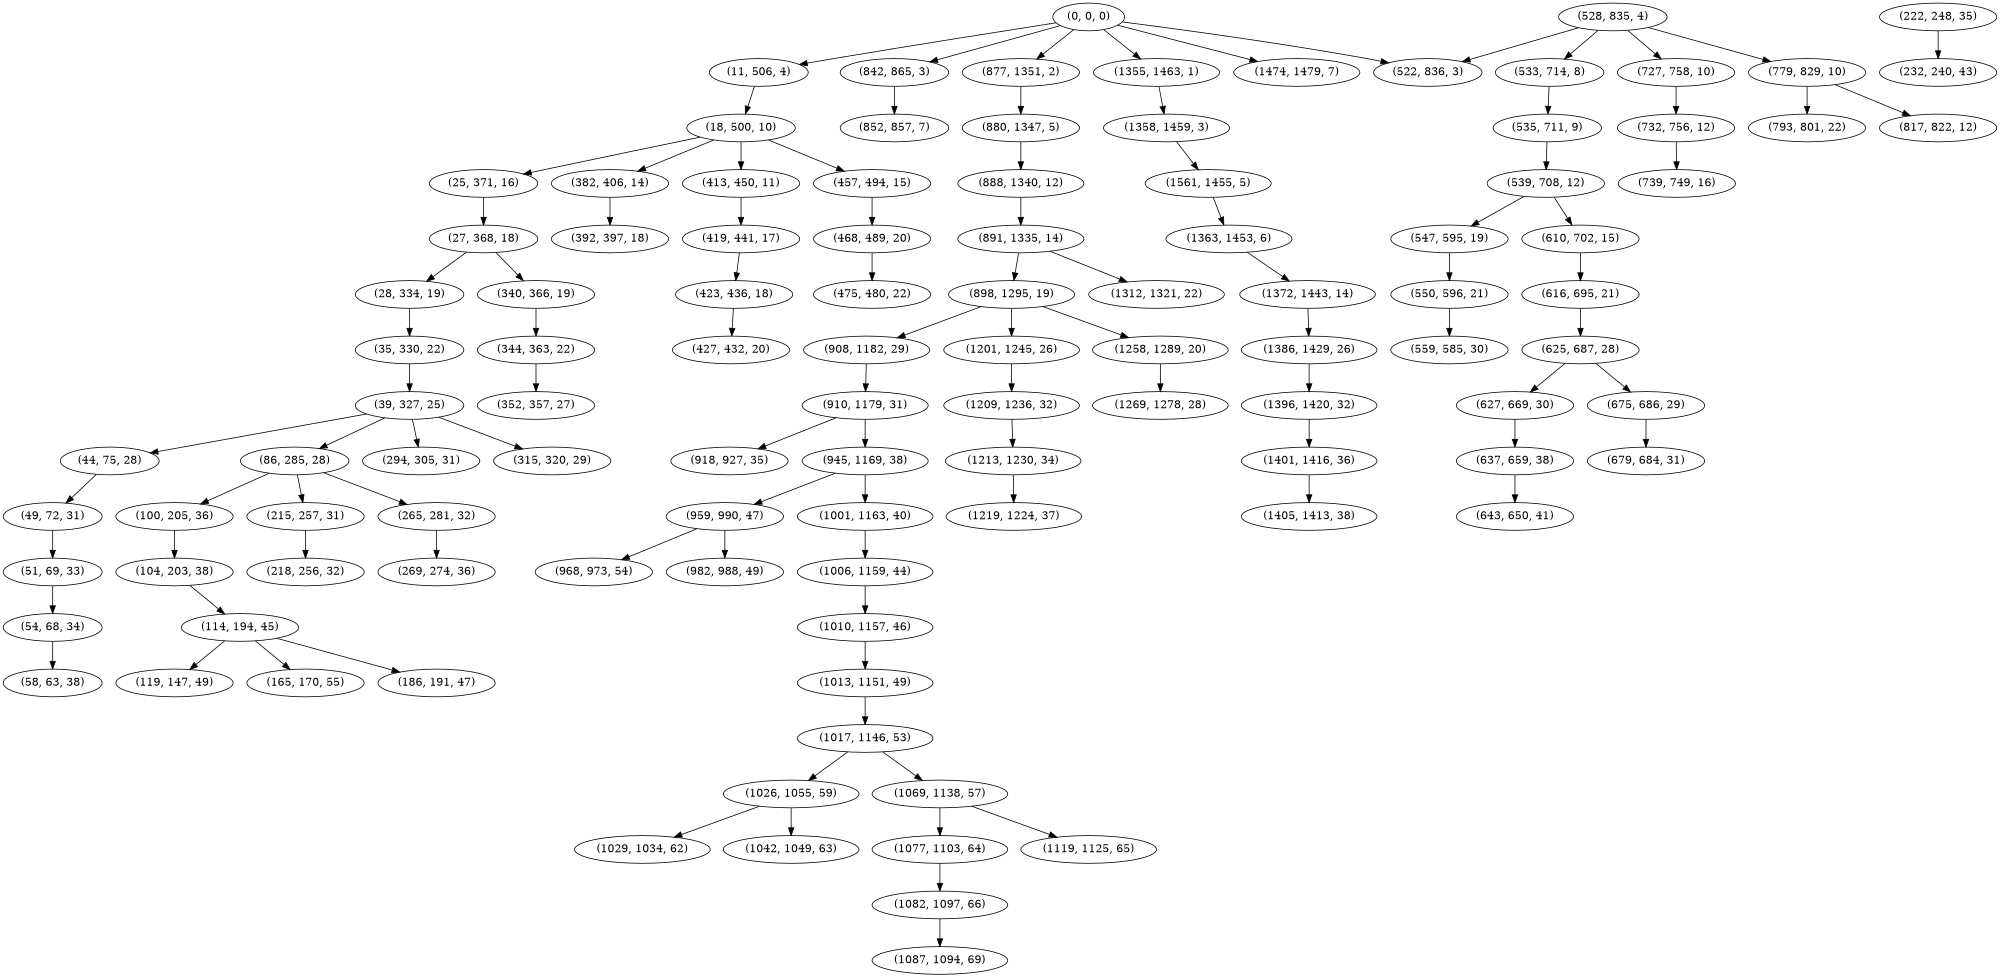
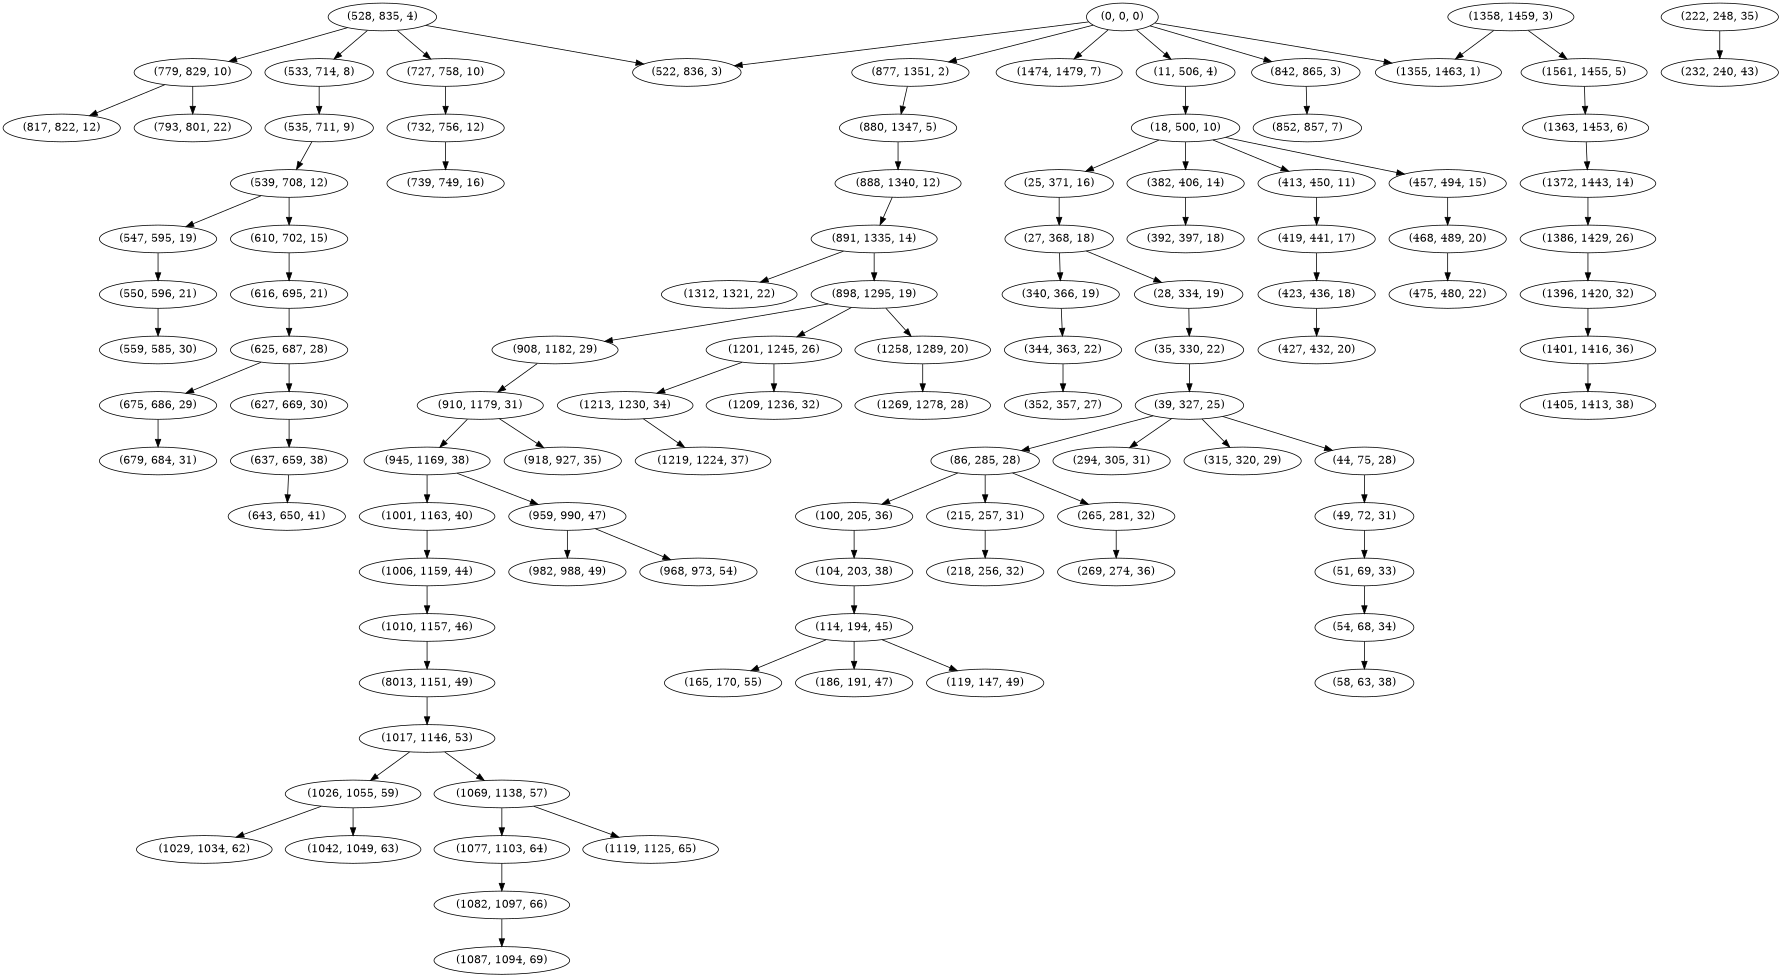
edge "(1355, 1463, 1)" -> "(1358, 1459, 3)": reversed
edge "(1209, 1236, 32)" -> "(1213, 1230, 34)": now "(1201, 1245, 26)" -> "(1213, 1230, 34)"
node "(1013, 1151, 49)": label "(1013, 1151, 49)" -> "(8013, 1151, 49)"
